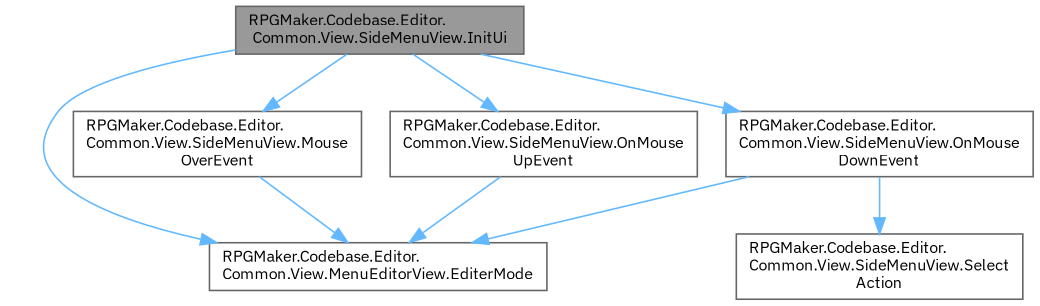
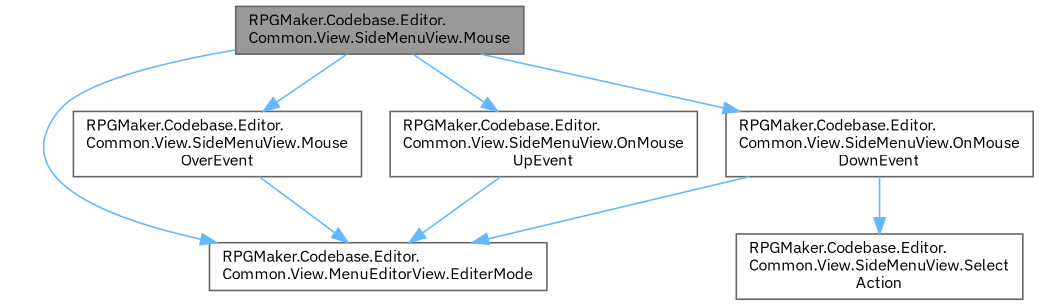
node "RPGMaker.Codebase.Editor. Common.View.SideMenuView.InitUi": label "RPGMaker.Codebase.Editor. Common.View.SideMenuView.InitUi" -> "RPGMaker.Codebase.Editor. Common.View.SideMenuView.Mouse"
